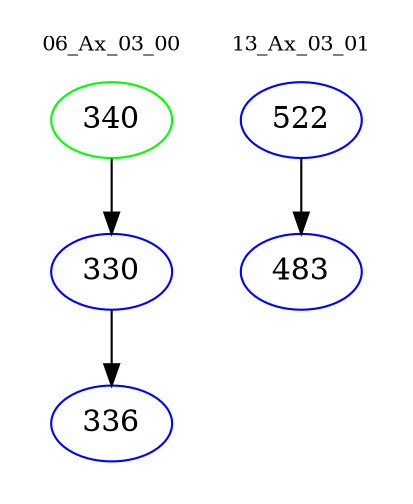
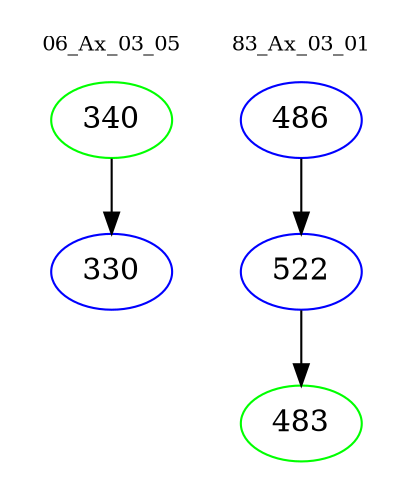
cluster "06_Ax_03_00": label "06_Ax_03_00" -> "06_Ax_03_05"
cluster "13_Ax_03_01": label "13_Ax_03_01" -> "83_Ax_03_01"
node "486": added
node "483": color blue -> green
node "336": removed
